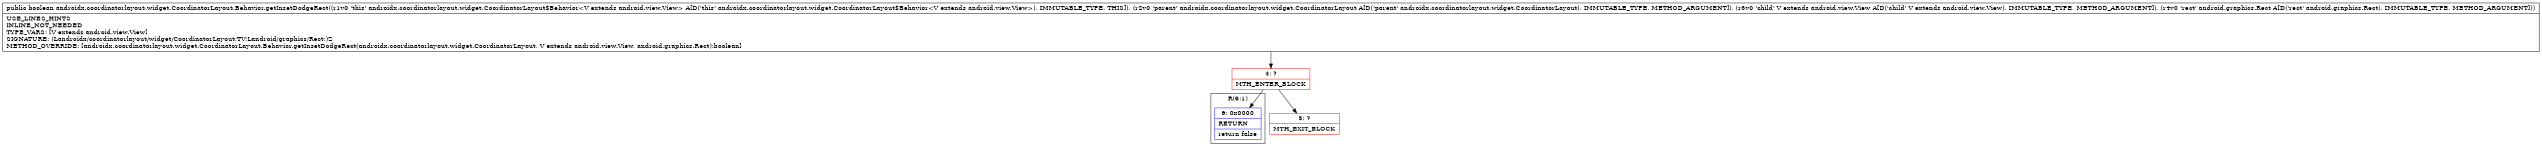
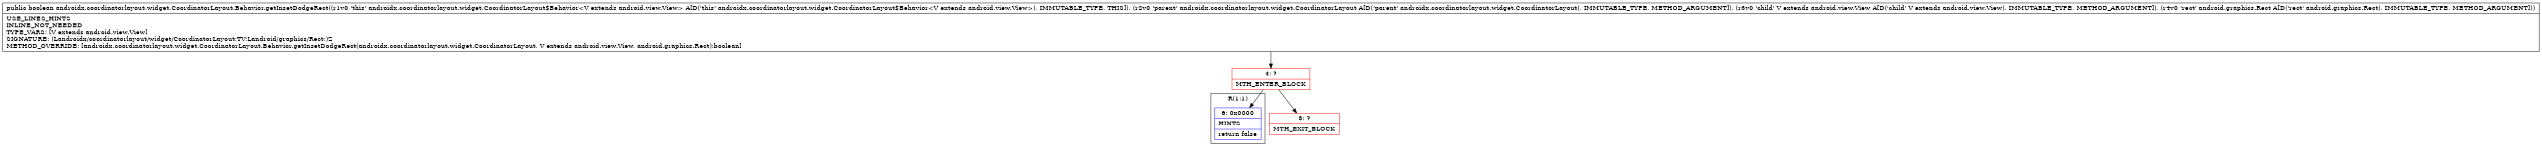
cluster "R(9:1)": label "R(9:1)" -> "R(1:1)"
node "6: 0x0000": text "RETURN" -> "HINTS"
